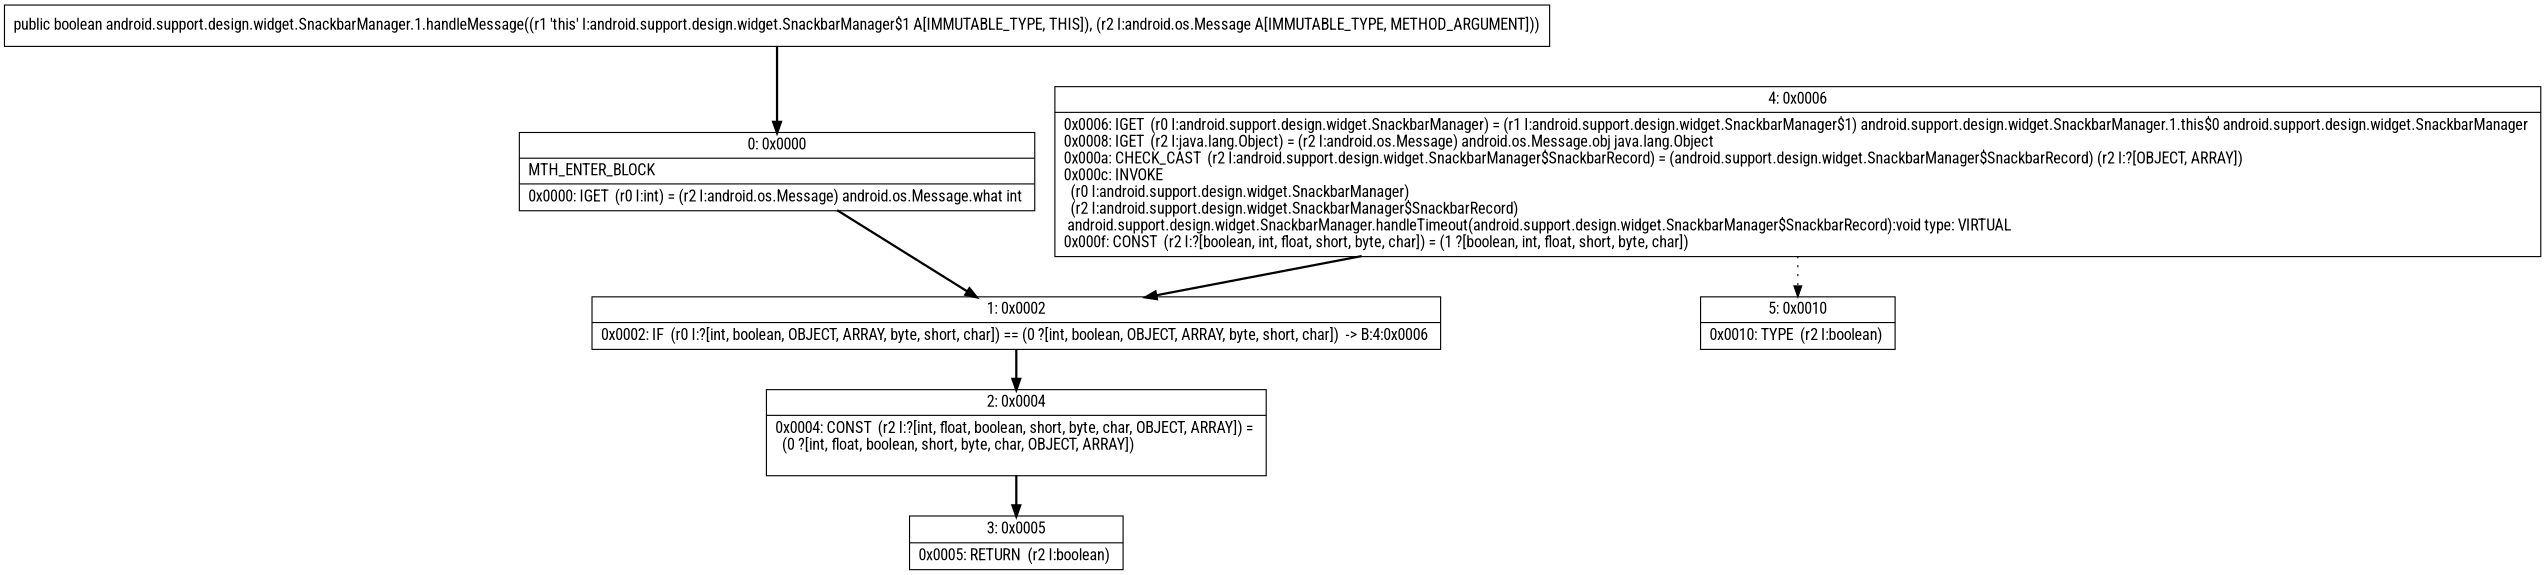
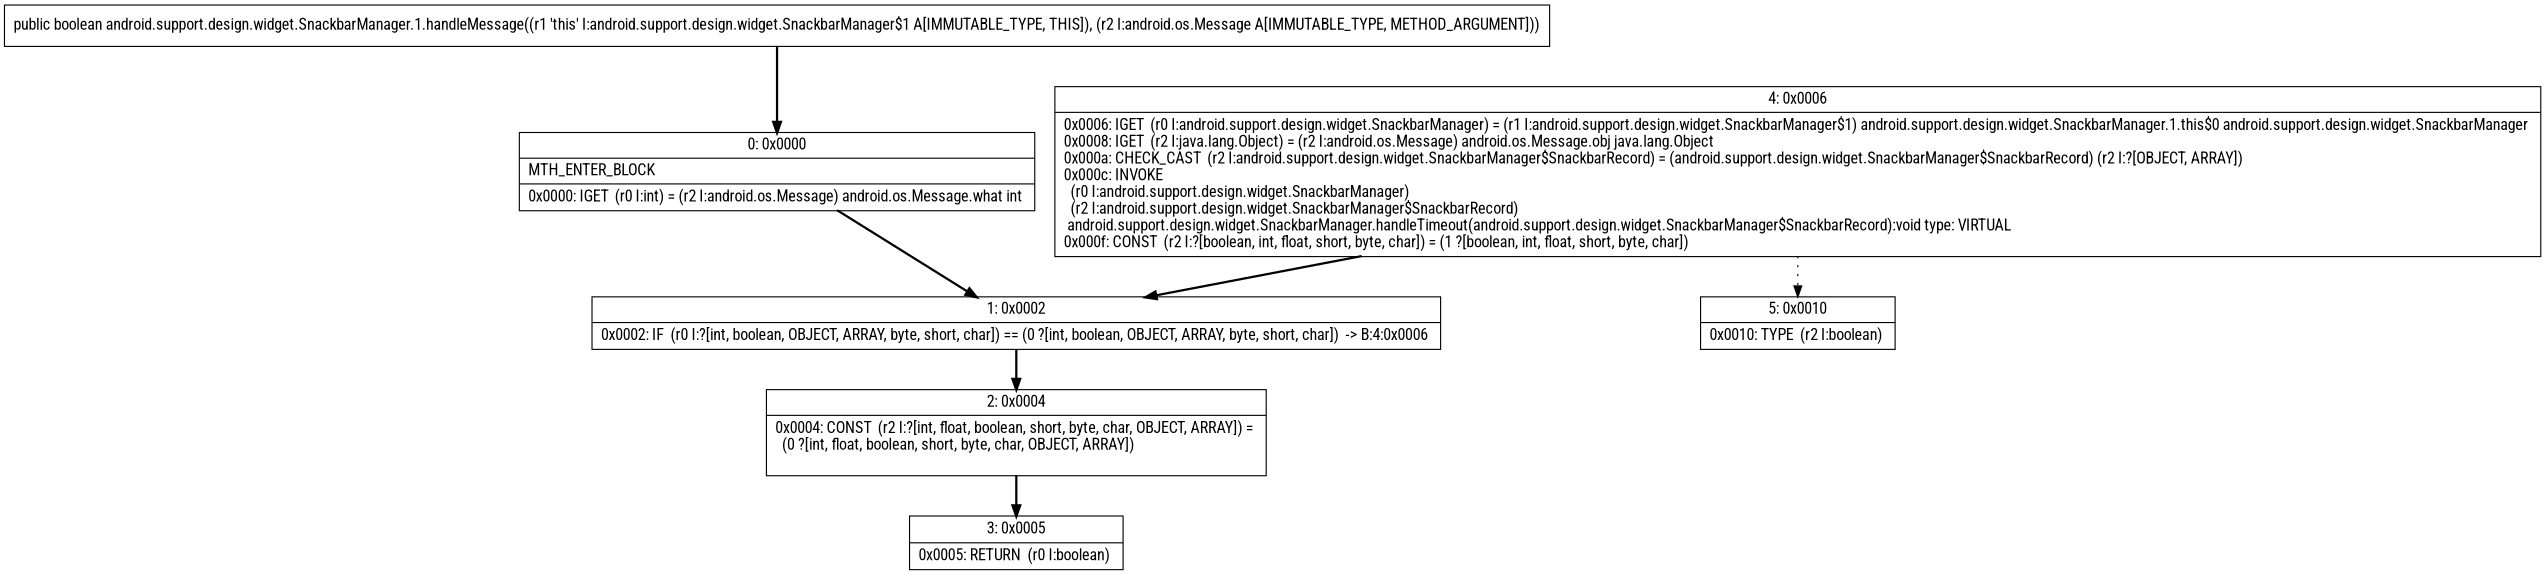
node "3: 0x0005": text "0x0005: RETURN  (r2 I:boolean)" -> "0x0005: RETURN  (r0 I:boolean)"
